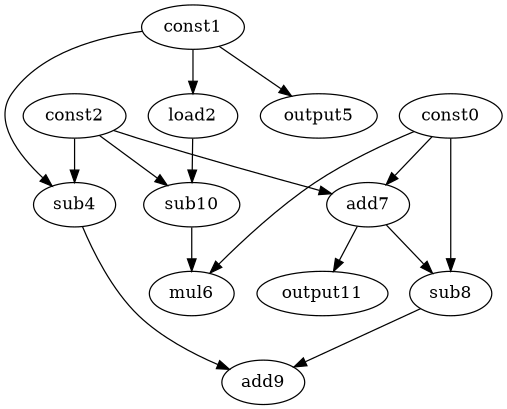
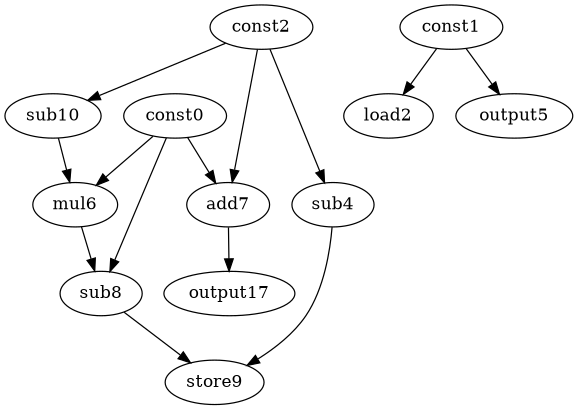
edge "const1" -> "sub4": removed
edge "load2" -> "sub10": removed
edge "add7" -> "sub8": now "mul6" -> "sub8"
node "output11": label "output11" -> "output17"
node "add9": label "add9" -> "store9"
